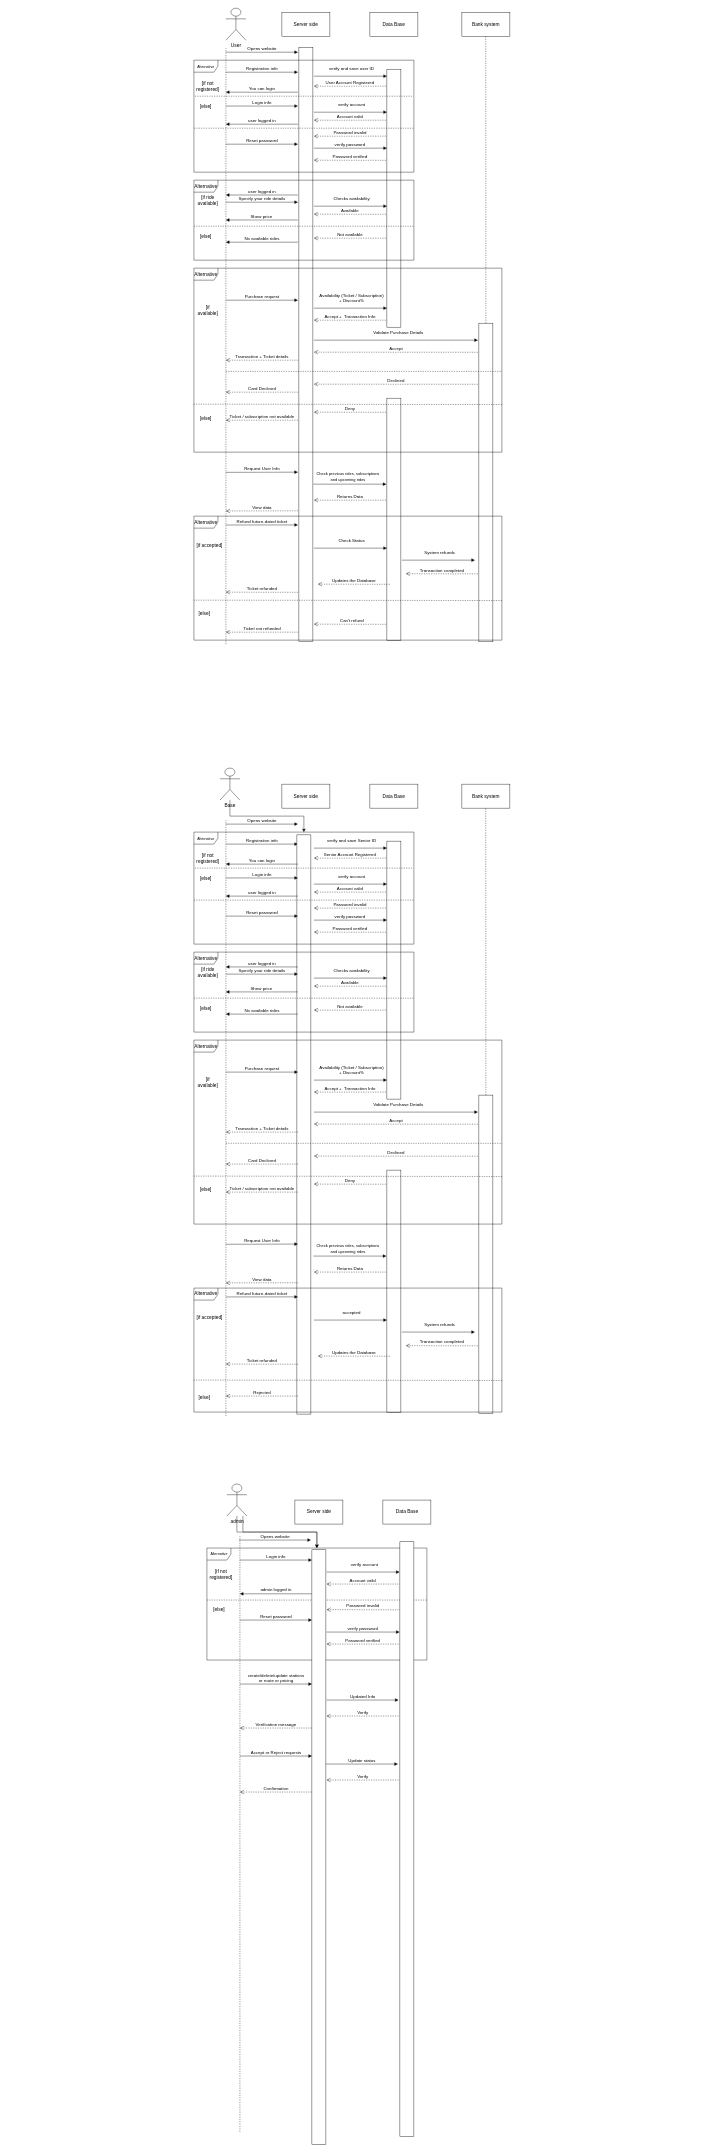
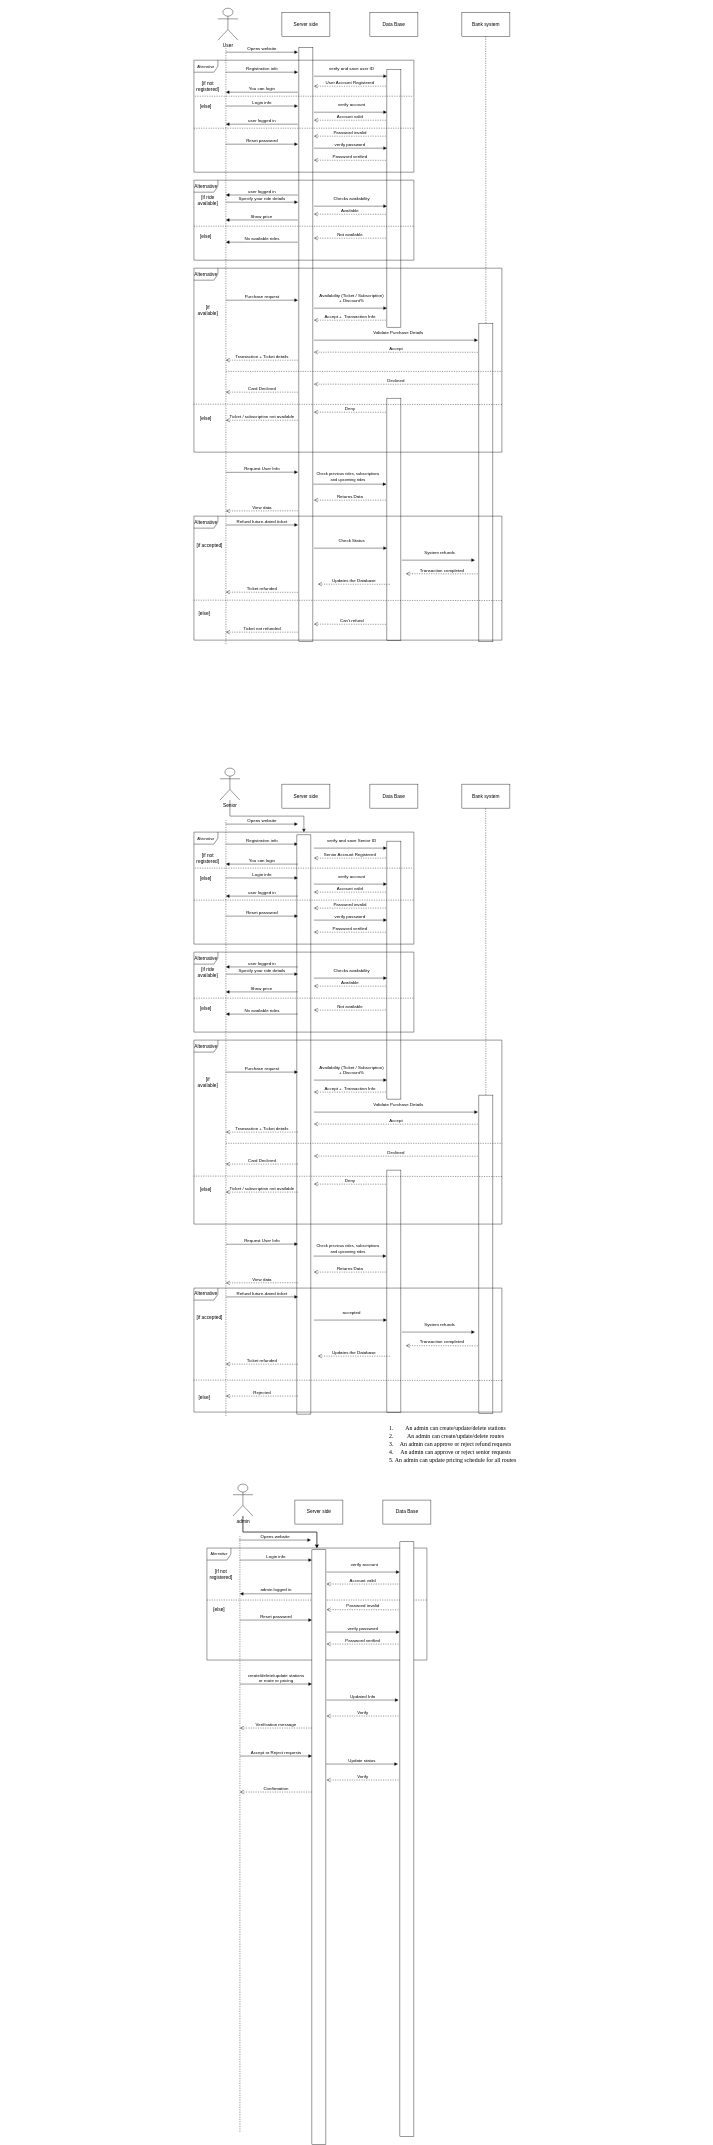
node "User": moved (236, 24) -> (228, 24)
node "Base": label "Base" -> "Senior"
node "An admin can create/update/delete stations An admin can create/update/delete routes An admin can approve or reject refund requests An admin can approve or reject senior requests An admin can update pricing schedule for all routes": added
node "admin": moved (237, 1500) -> (243, 1500)
